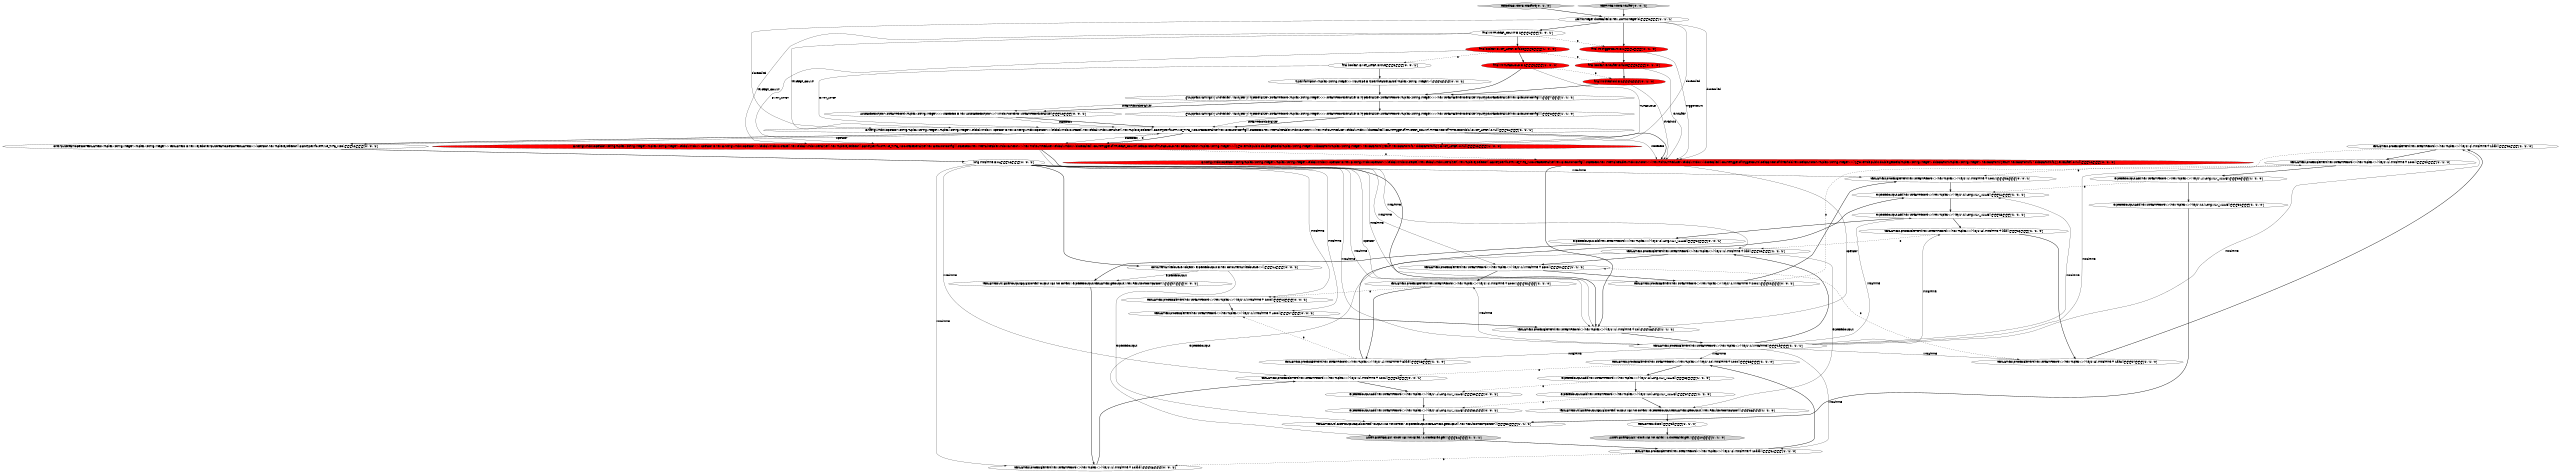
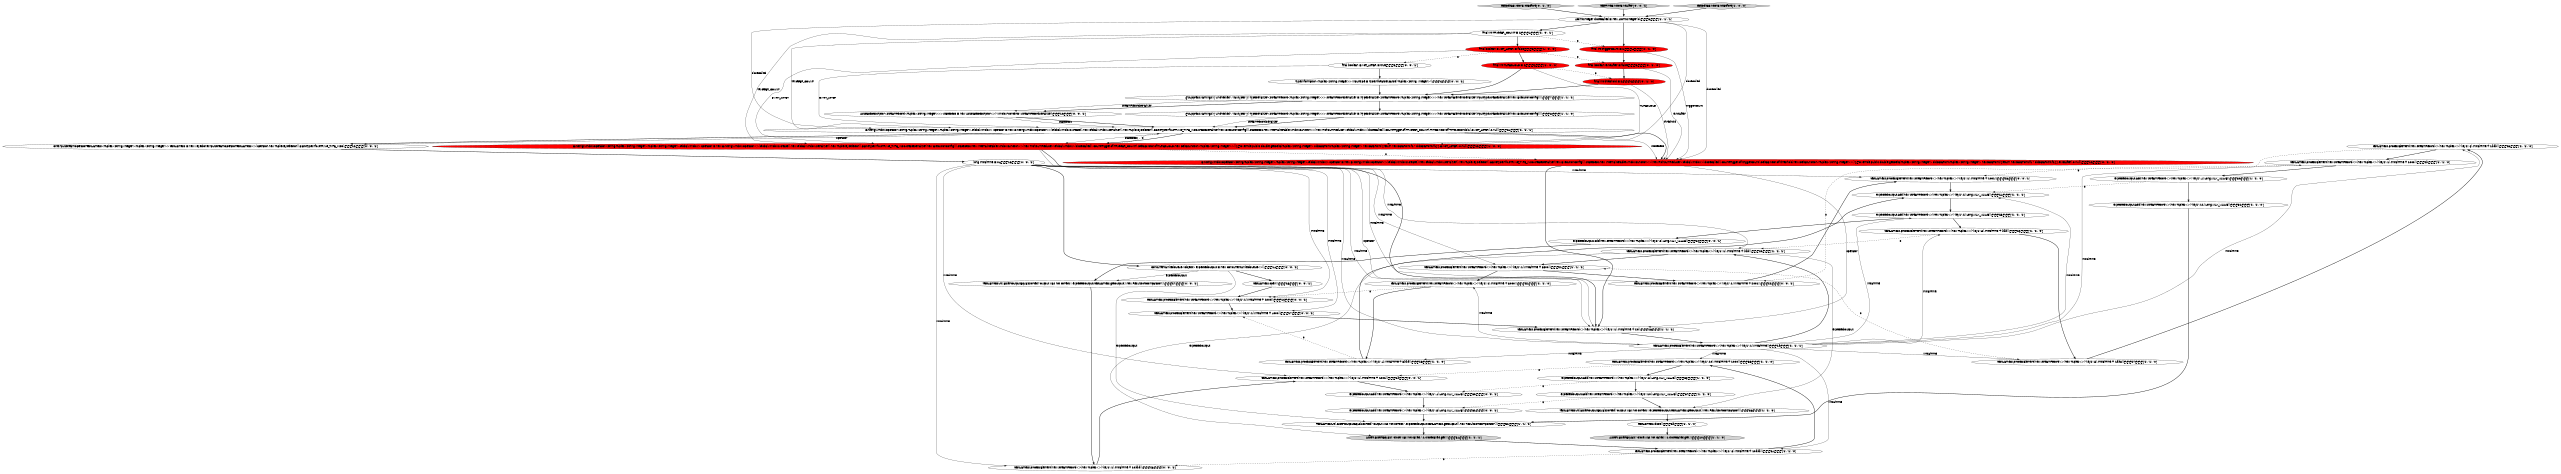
node "testDeltaEvictorEvictBefore['1', '0', '0']": added
node "testHarness.open()@@@15@@@['0', '0', '1']": added
